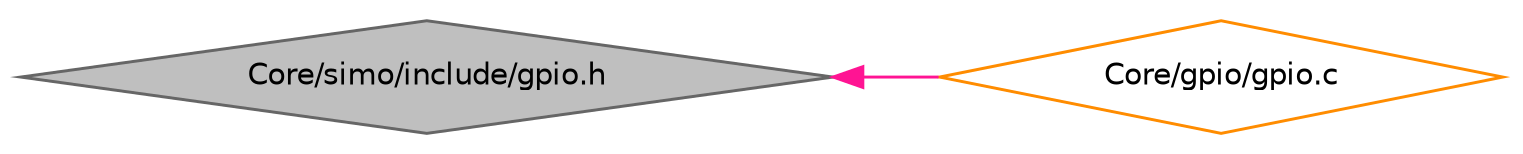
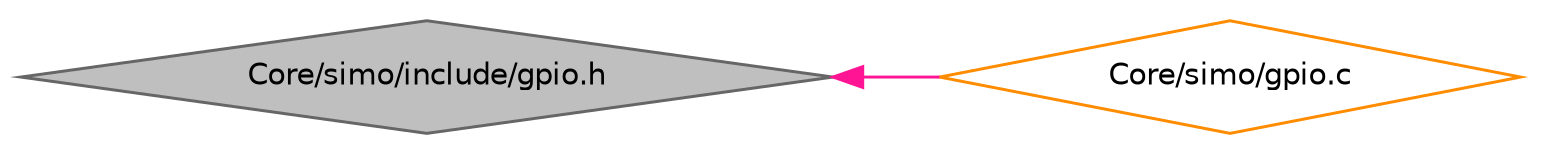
node "Core/gpio/gpio.c": label "Core/gpio/gpio.c" -> "Core/simo/gpio.c"
